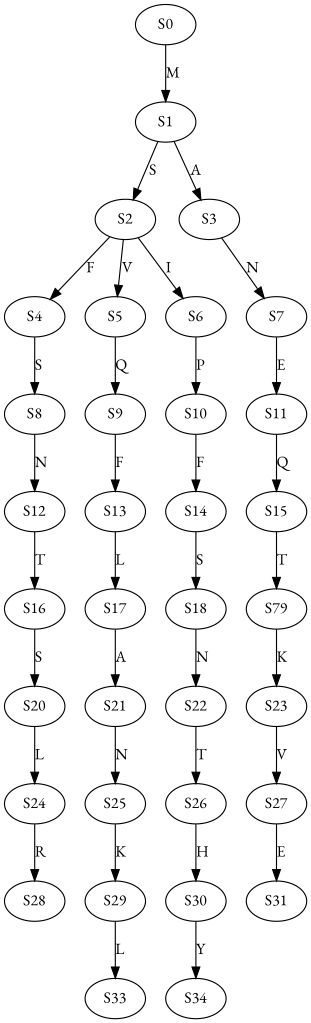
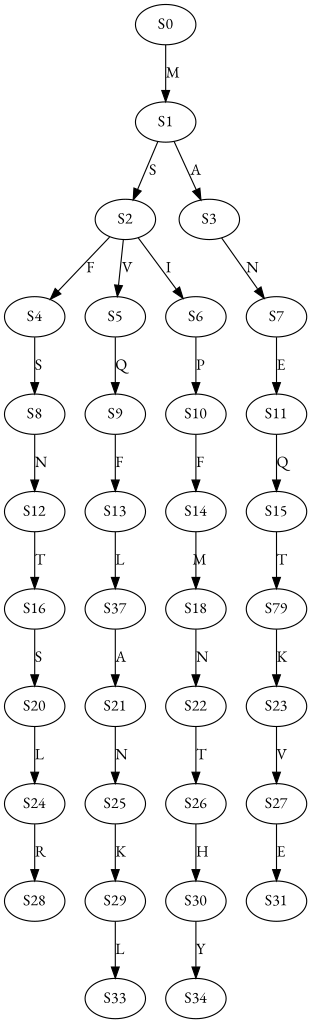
edge "S14" -> "S18": label "S" -> "M"
node "S17": label "S17" -> "S37"
